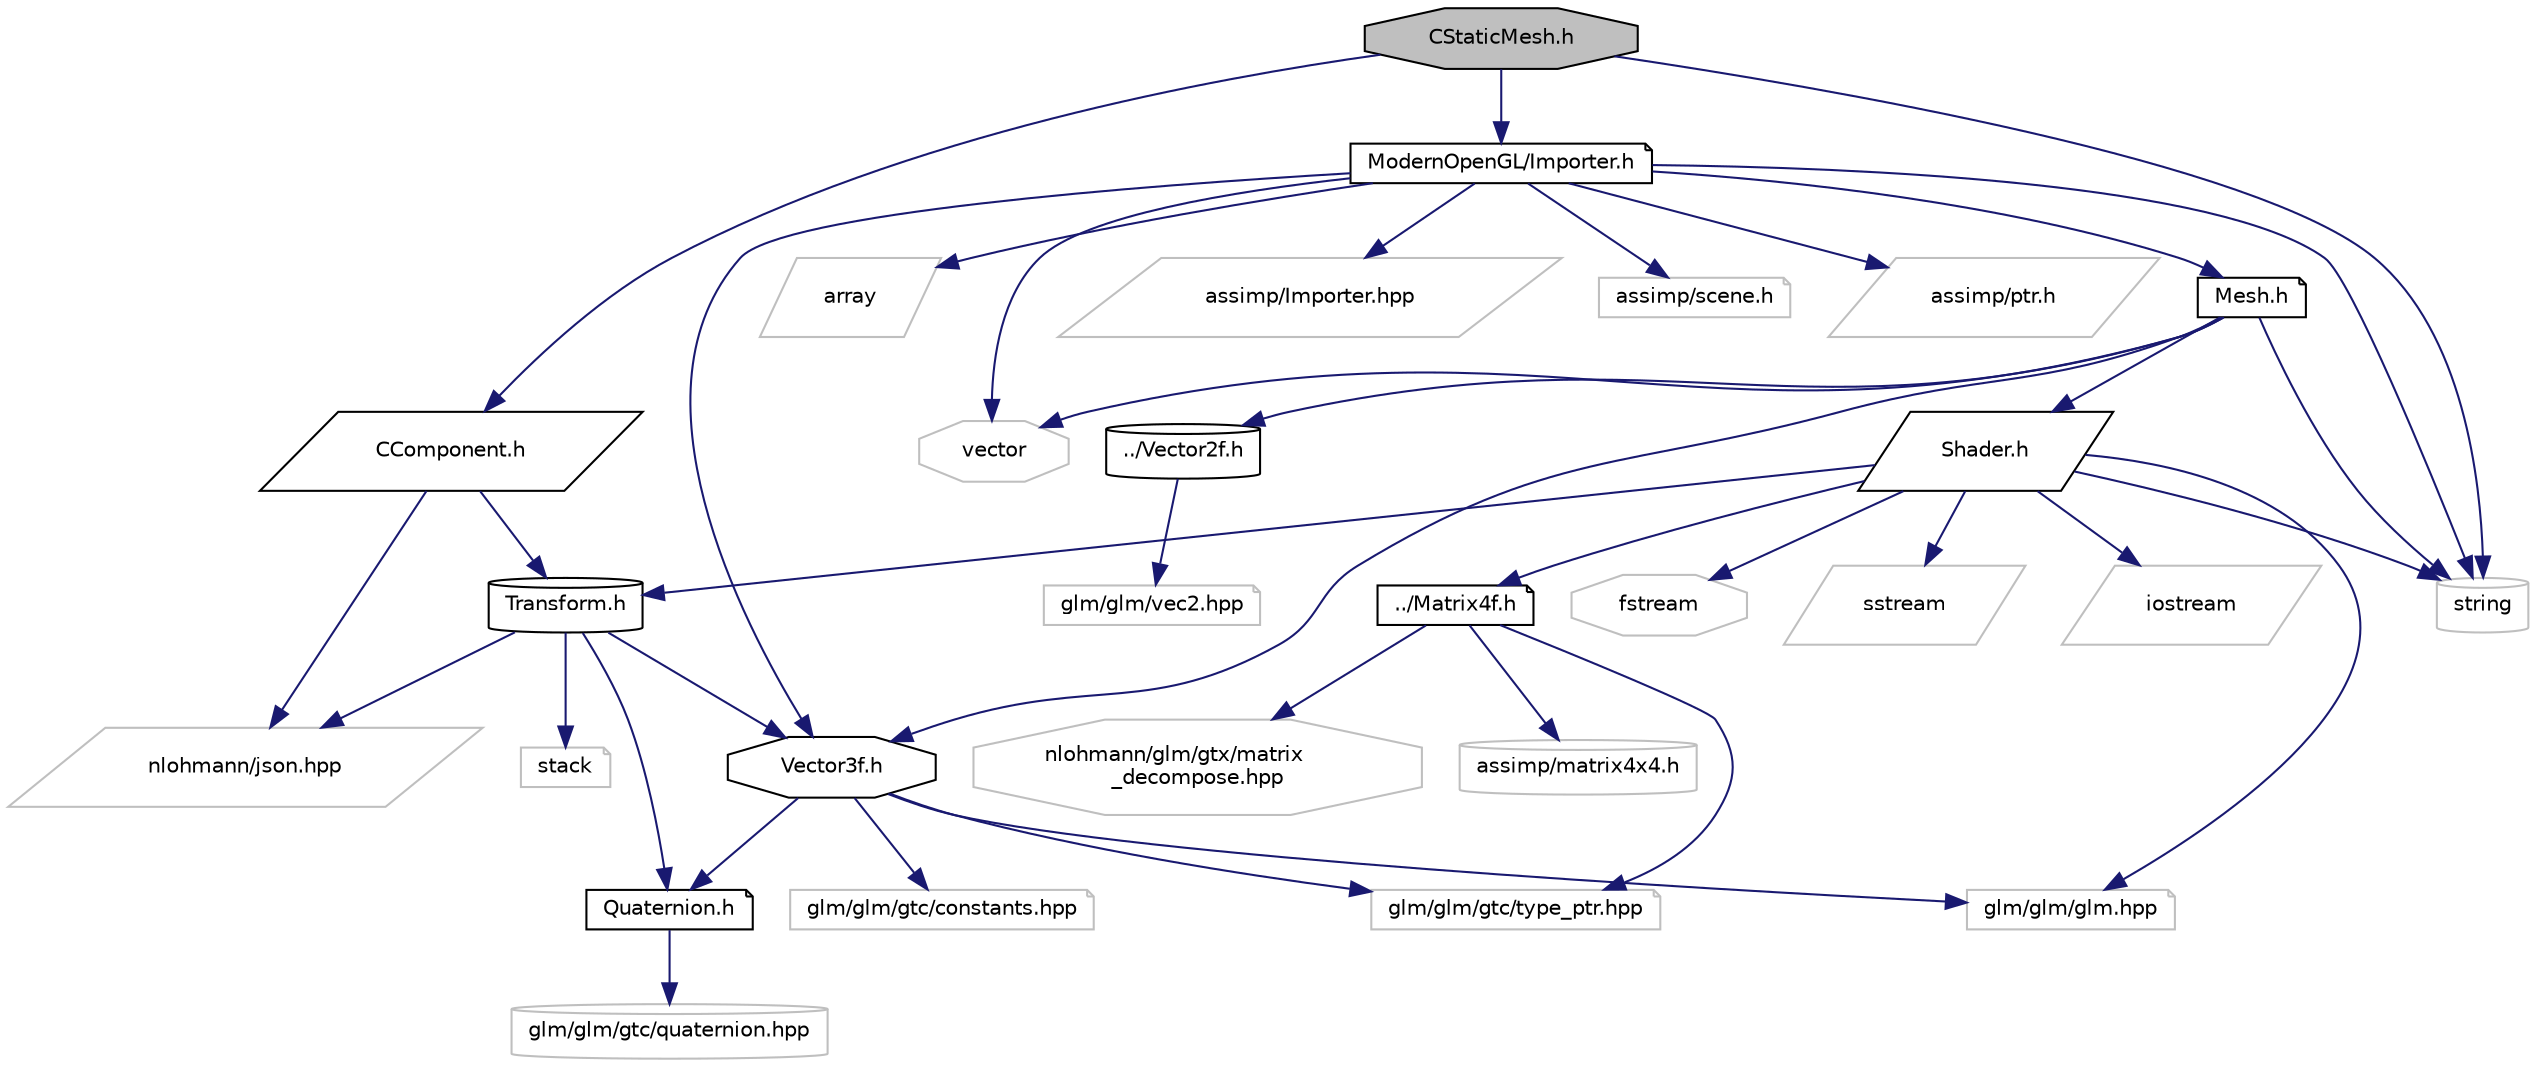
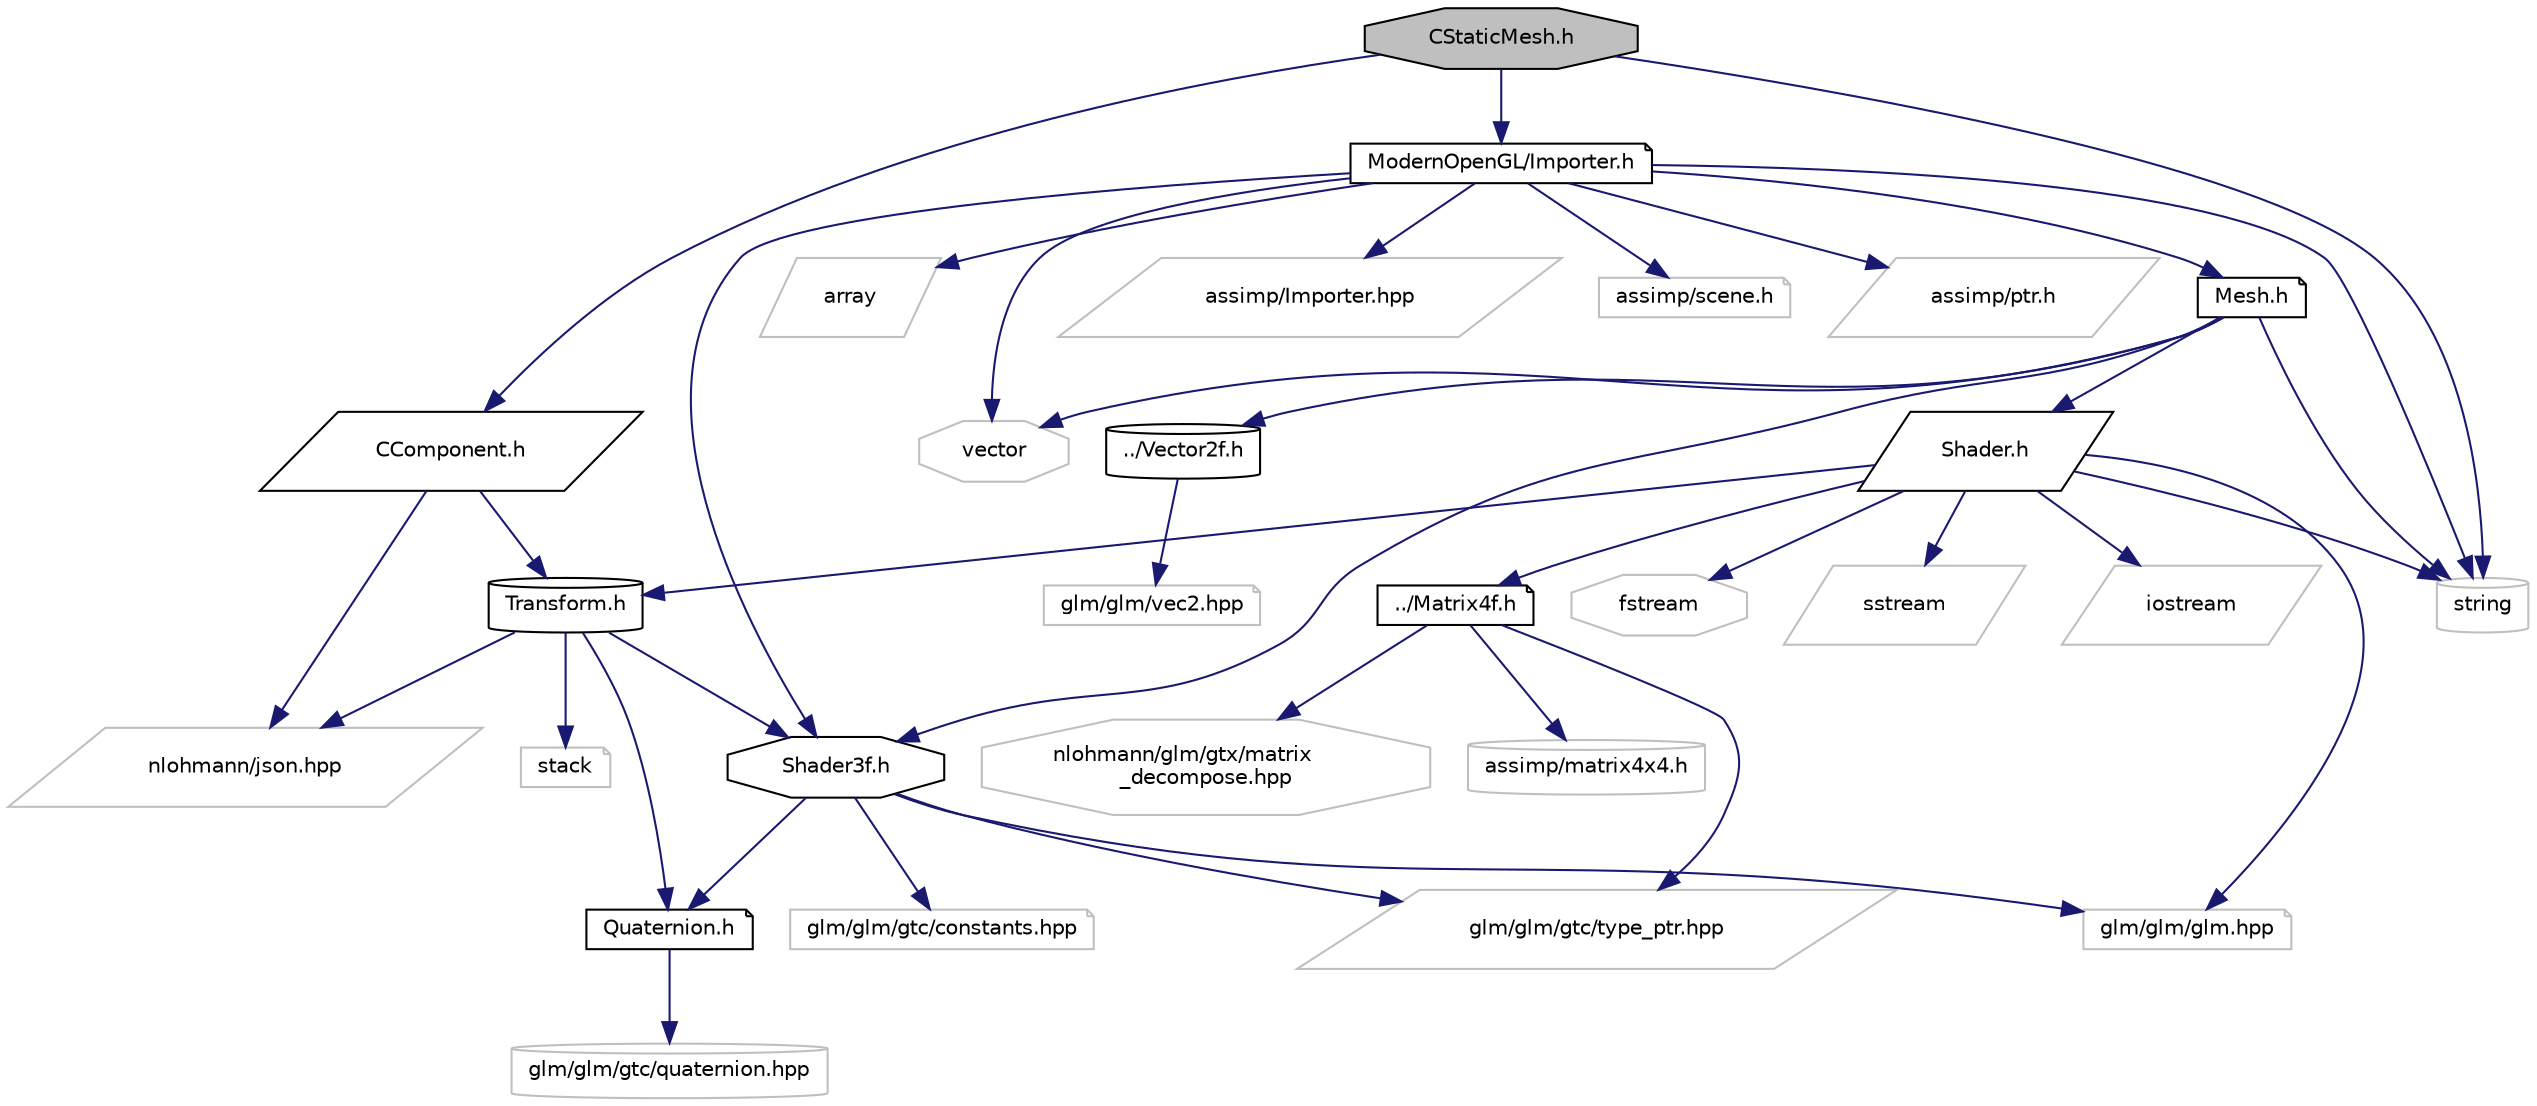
node "Vector3f.h": label "Vector3f.h" -> "Shader3f.h"
node "glm/glm/gtc/type_ptr.hpp": shape note -> parallelogram
